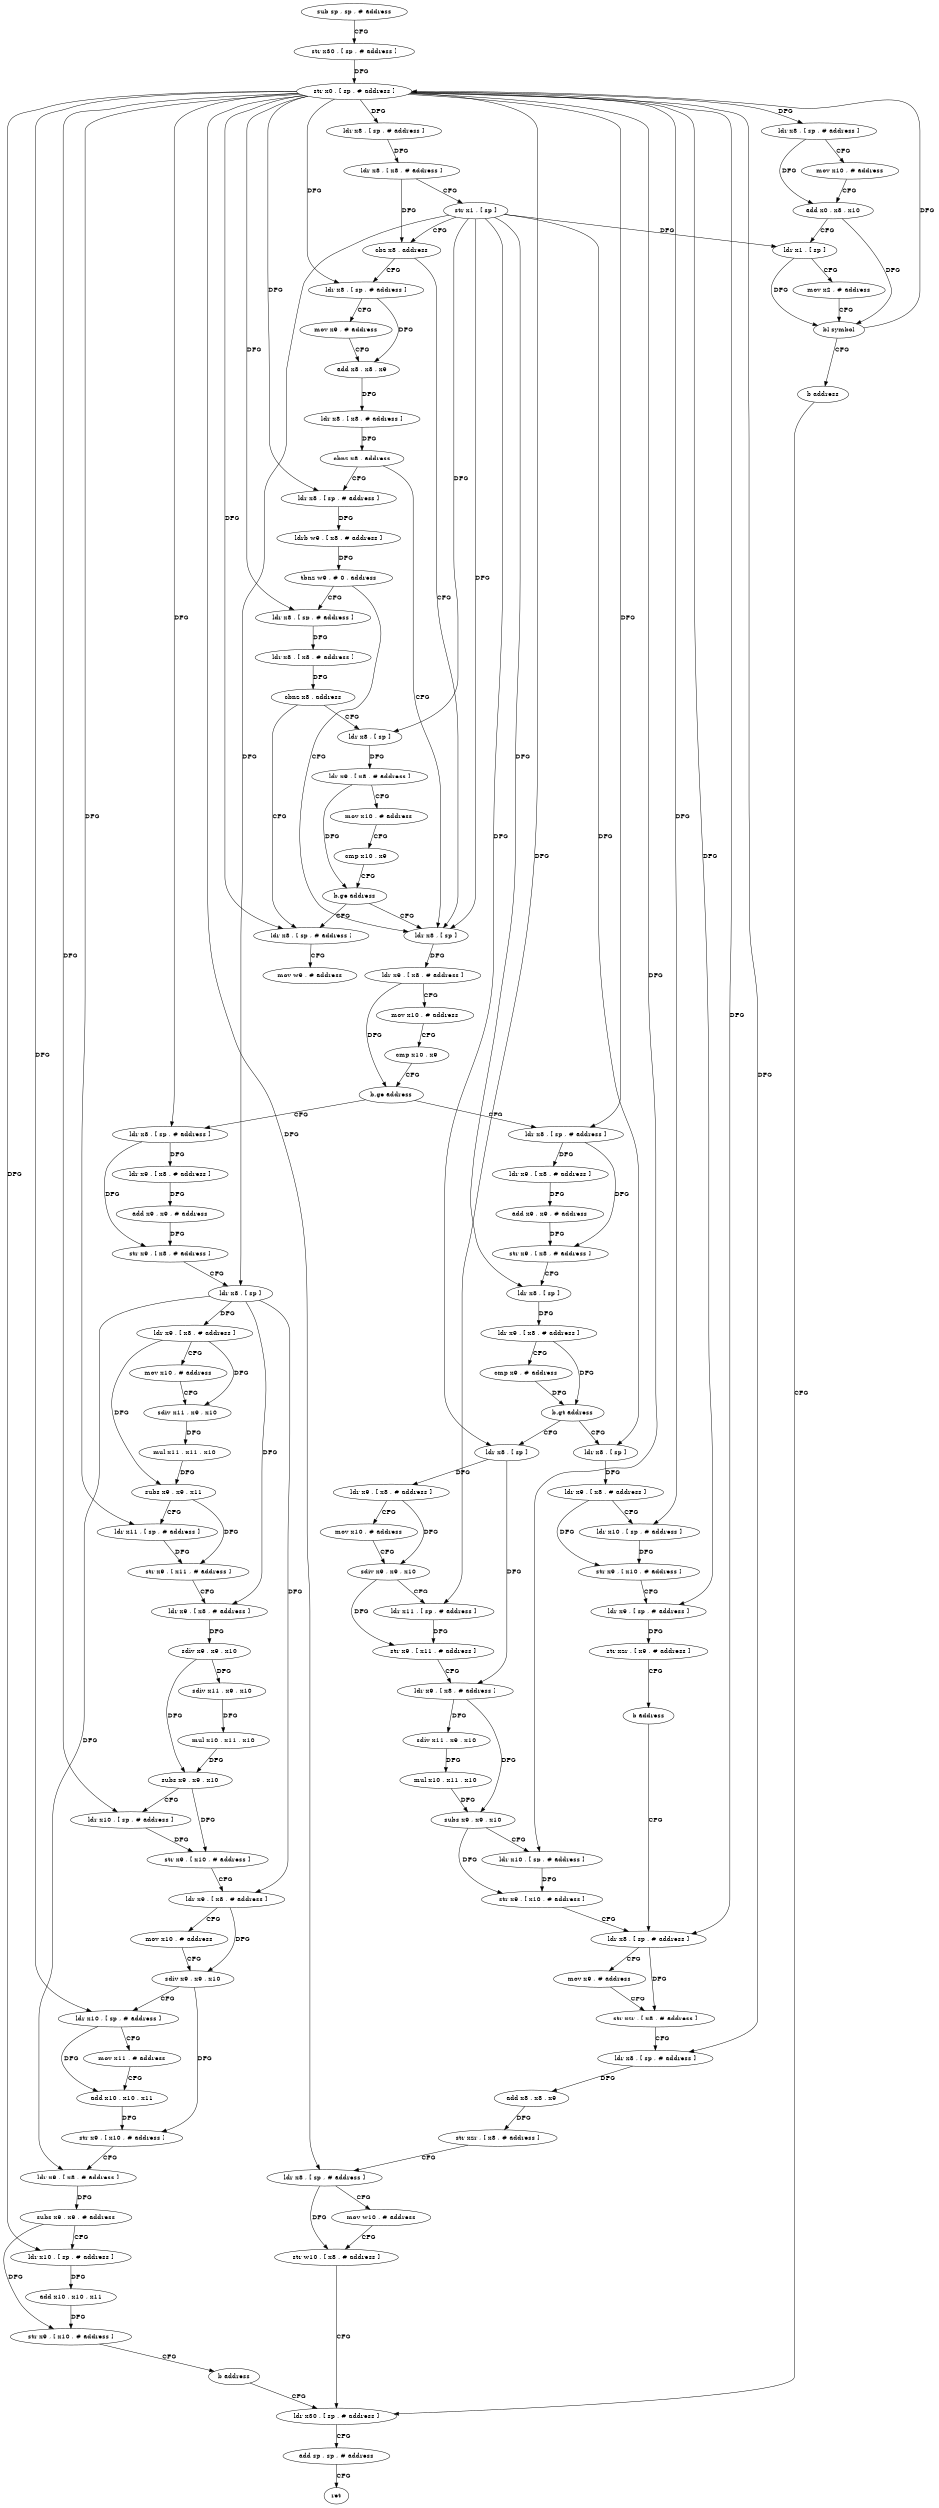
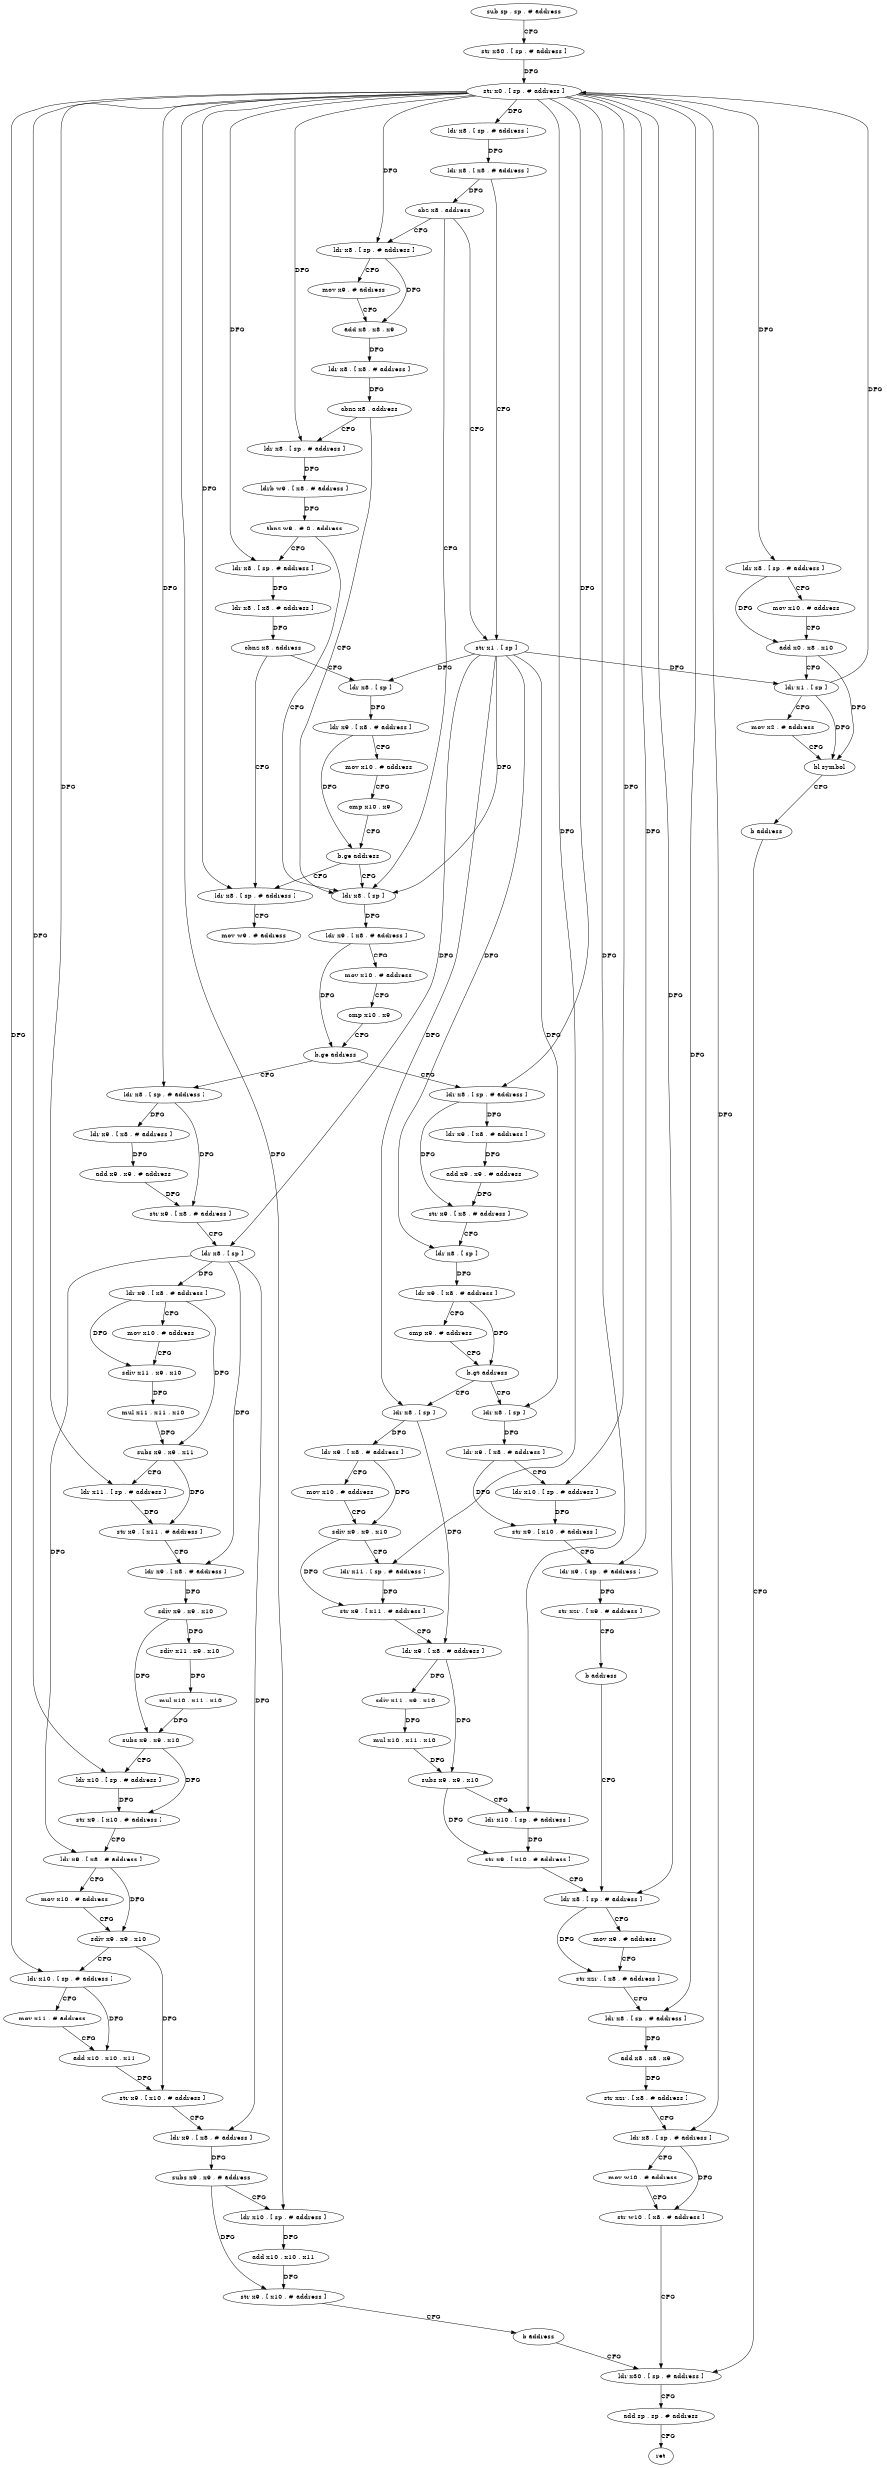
edge "bl symbol" -> "str x0 , [ sp , # address ]": now "ldr x1 , [ sp ]" -> "str x0 , [ sp , # address ]"
edge "str x1 , [ sp ]" -> "cbz x8 , address": reversed
edge "cmp x9 , # address" -> "b.gt address": label "DFG" -> "CFG"
